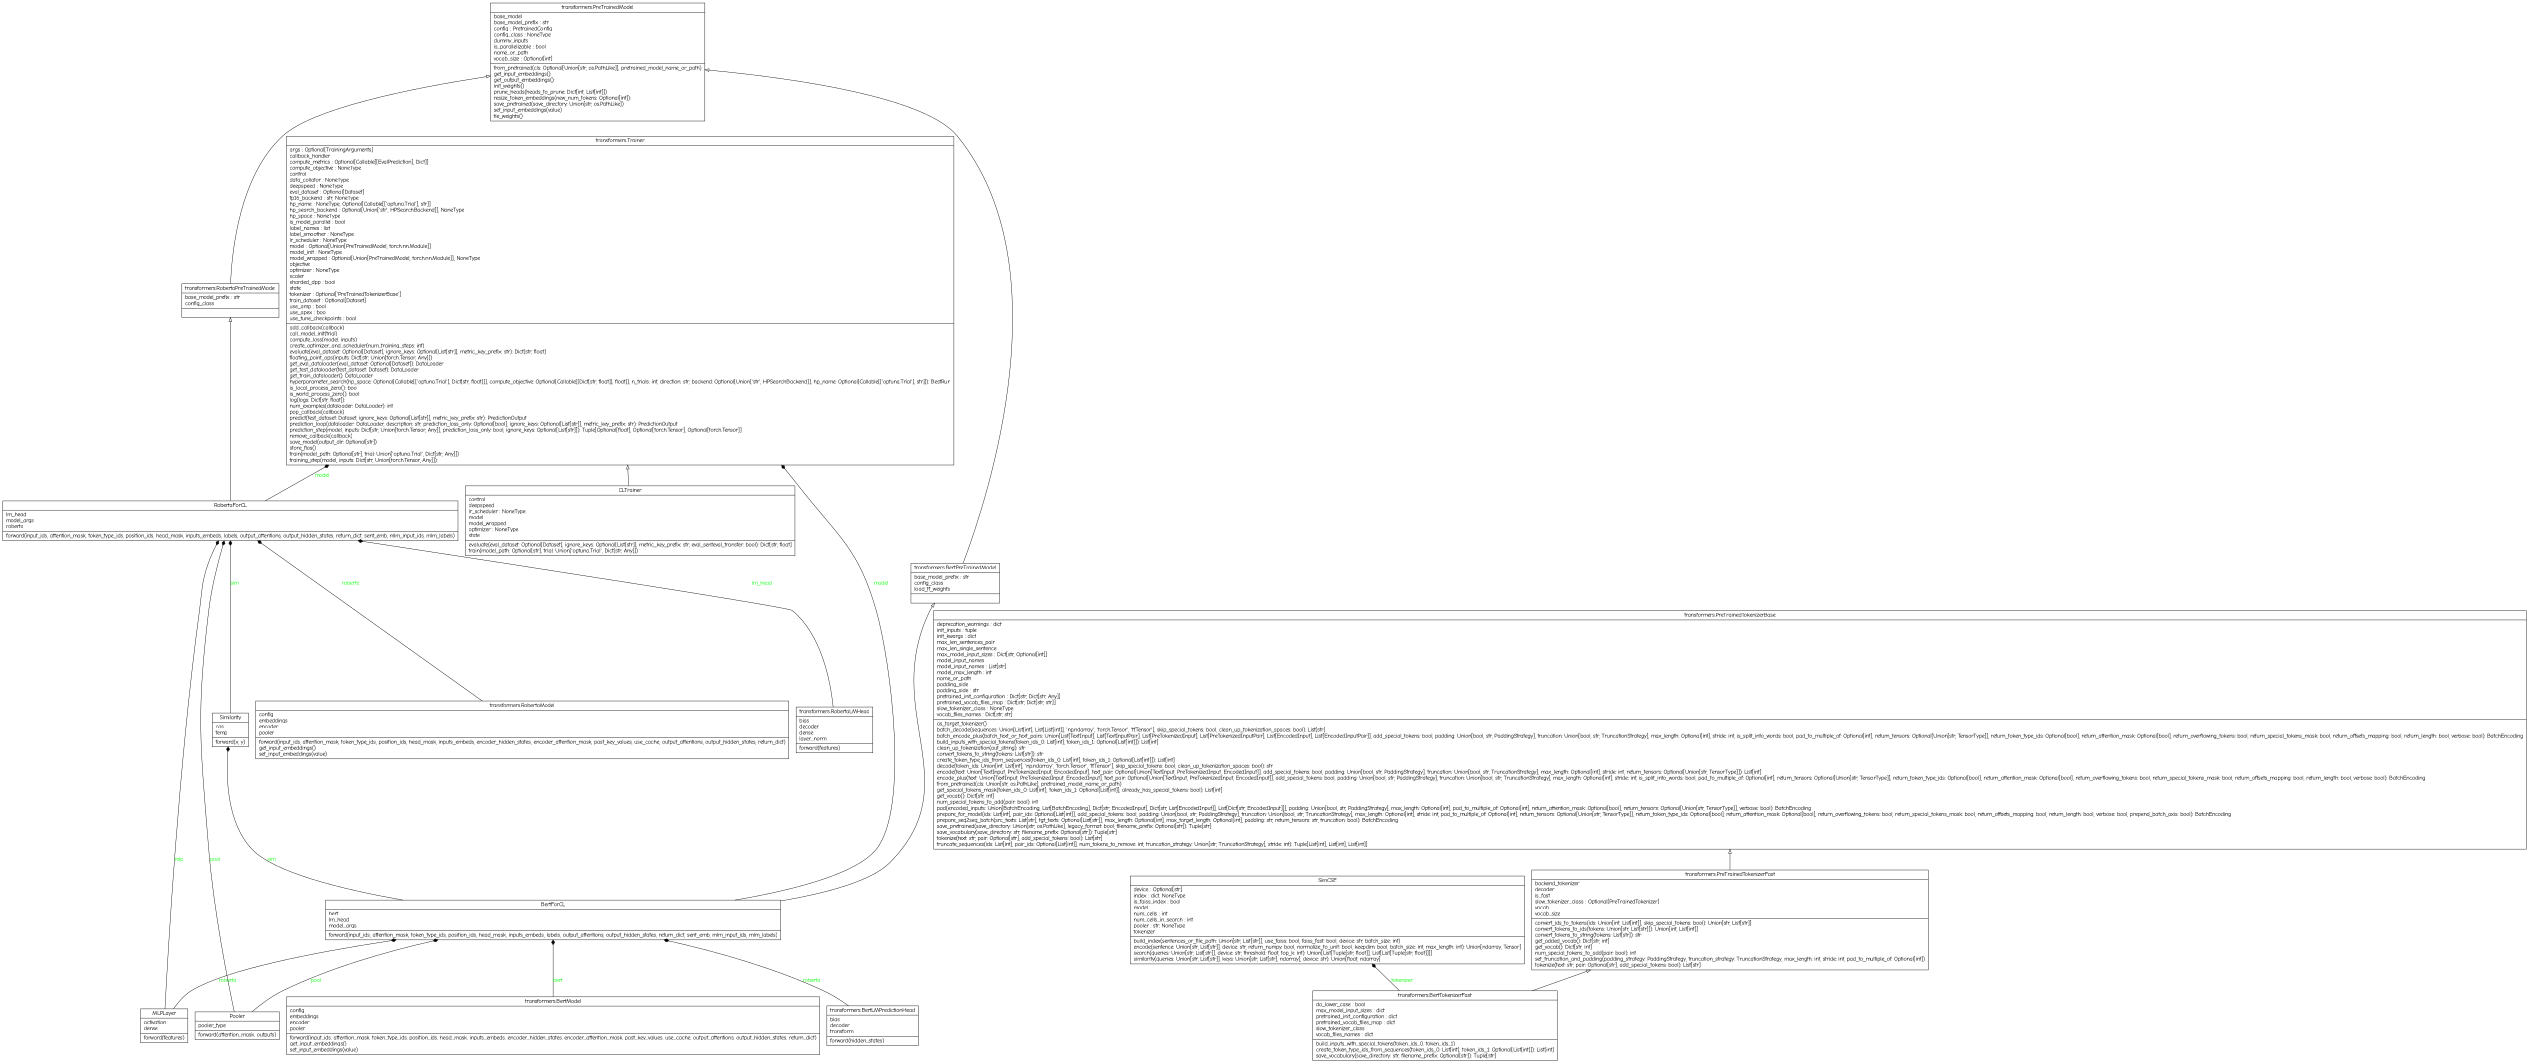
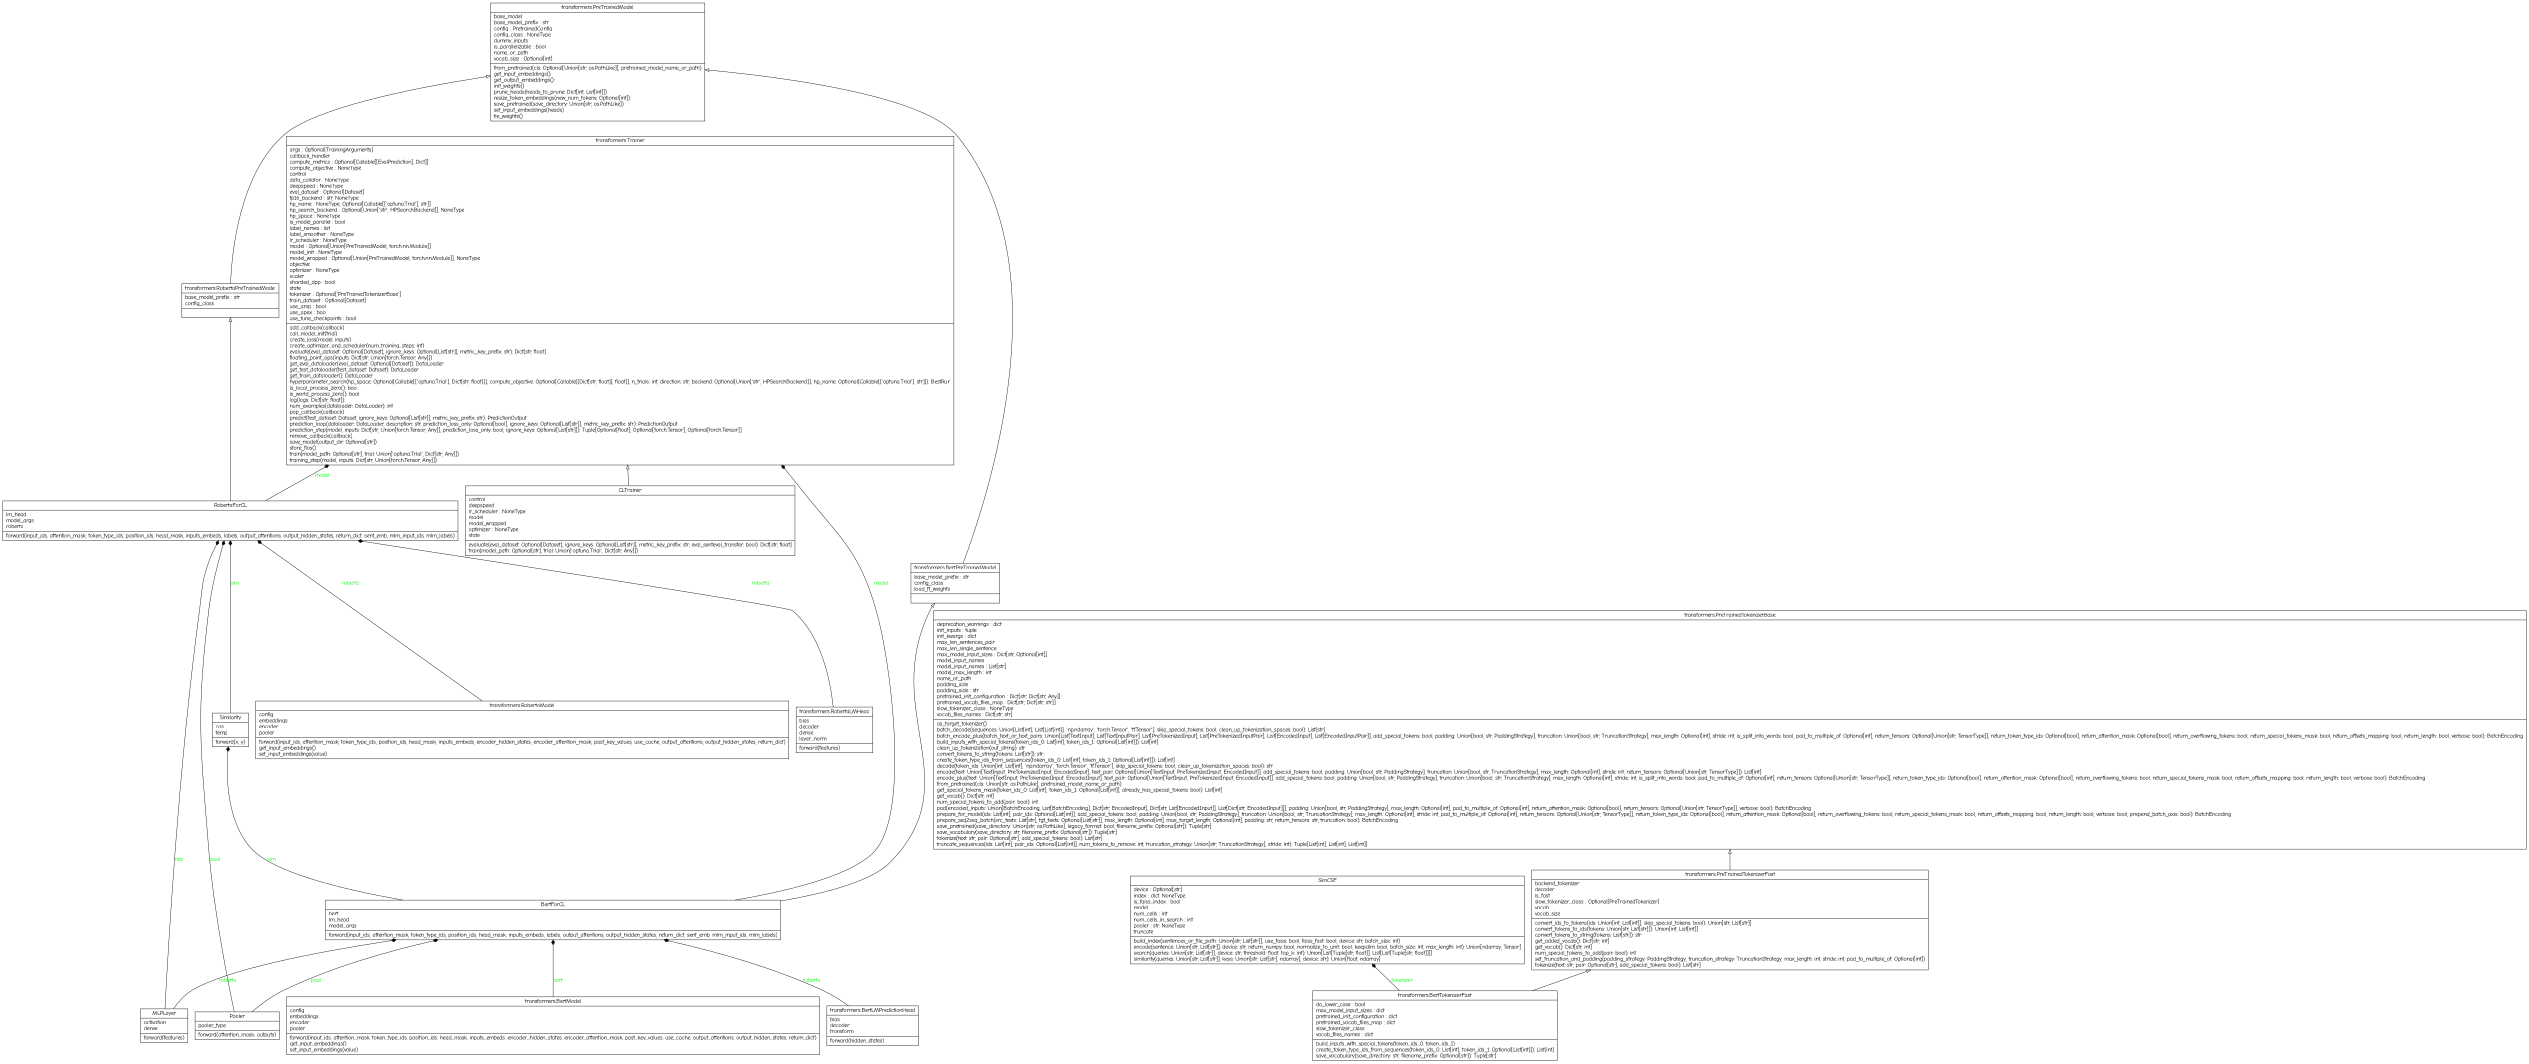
node "transformers.PreTrainedModel": text "set_input_embeddings(value)" -> "set_input_embeddings(heads)"
node "transformers.Trainer": text "compute_loss(model, inputs)" -> "create_loss(model, inputs)"
edge "transformers.RobertaLMHead" -> "RobertaForCL": label "lm_head" -> "roberta"
node "SimCSE": text "tokenizer" -> "truncate"
